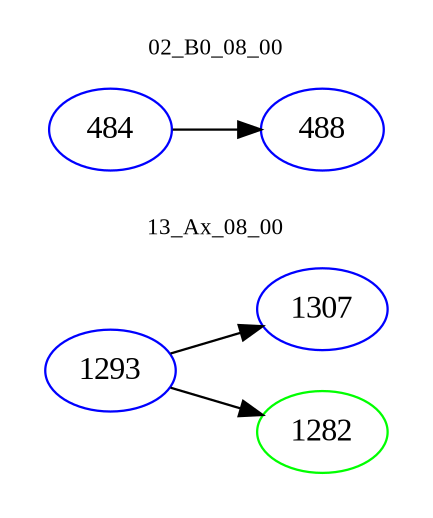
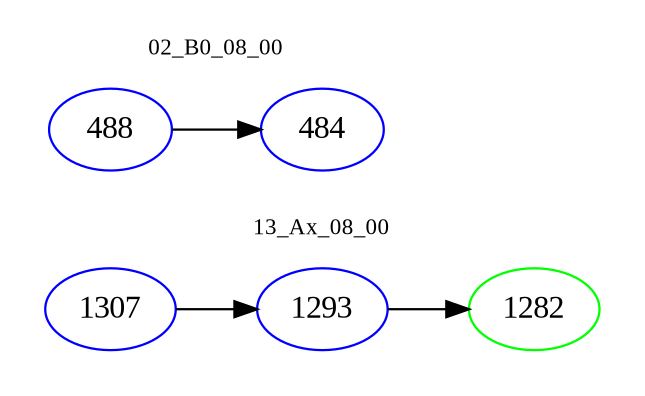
edge "484" -> "488": reversed
edge "1293" -> "1307": reversed
